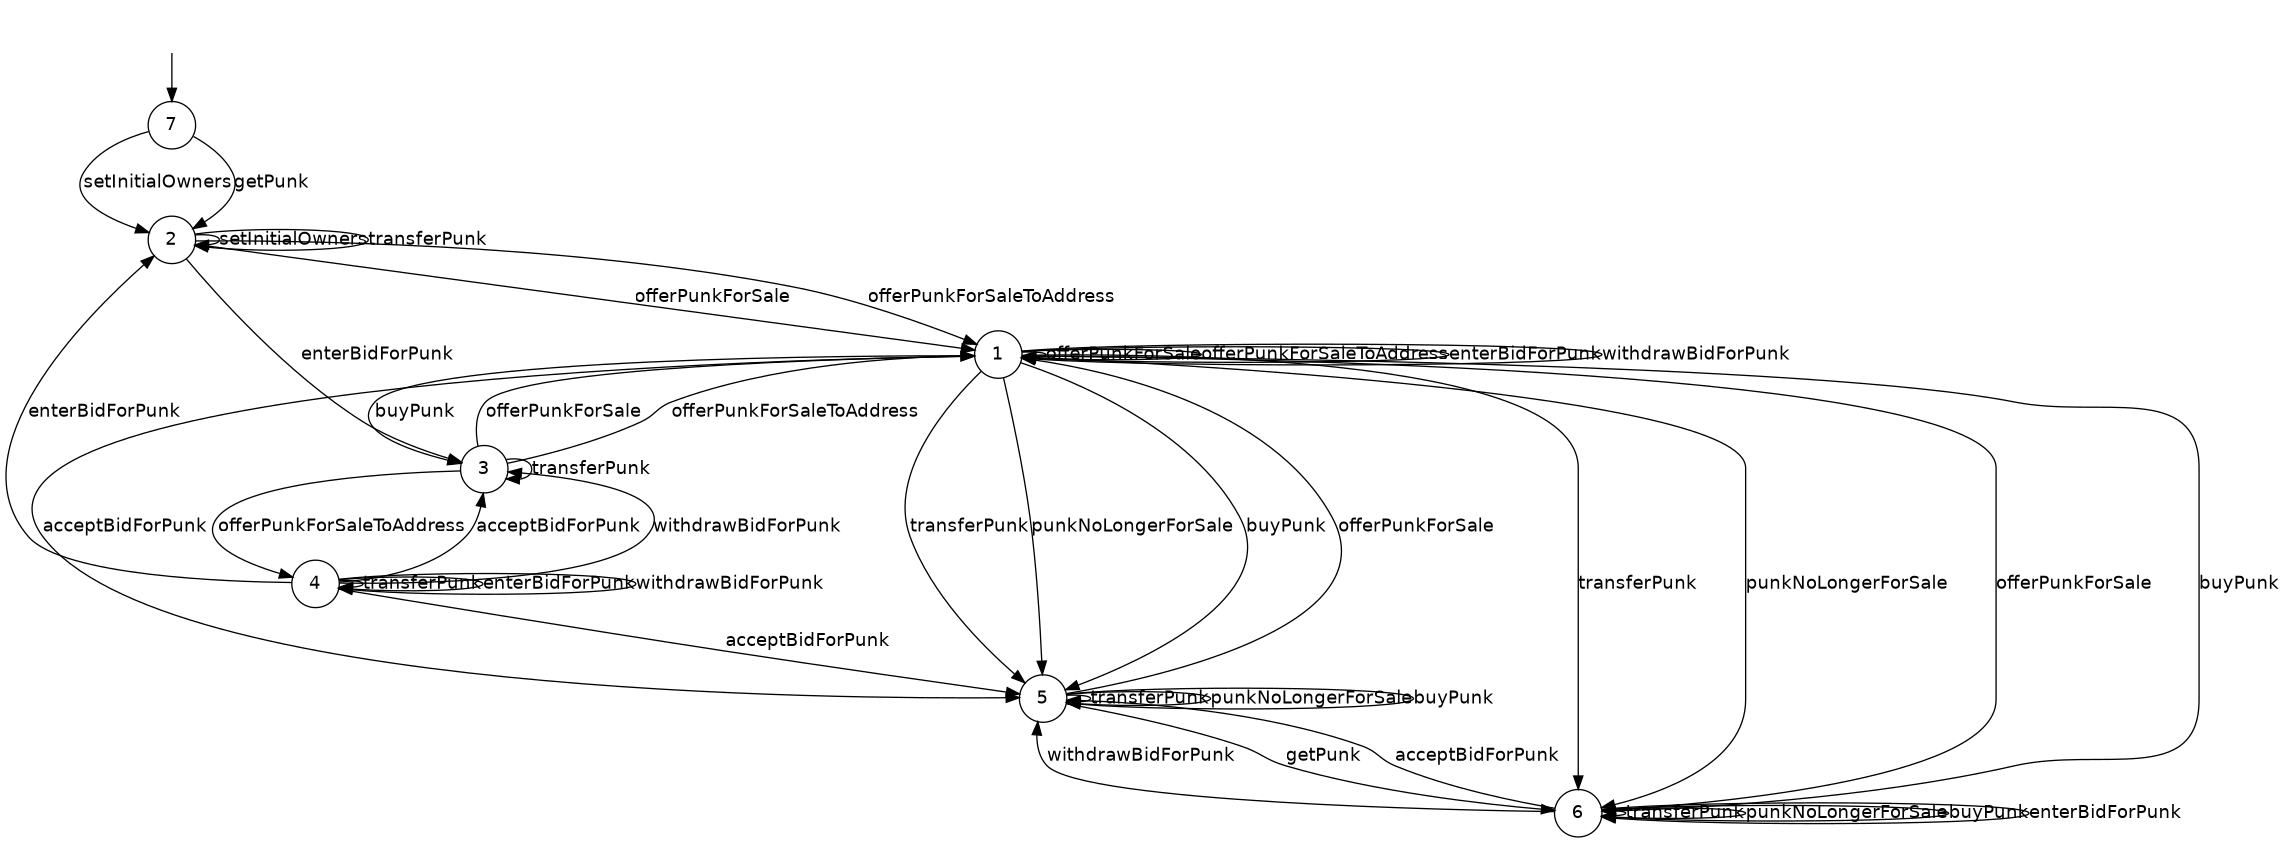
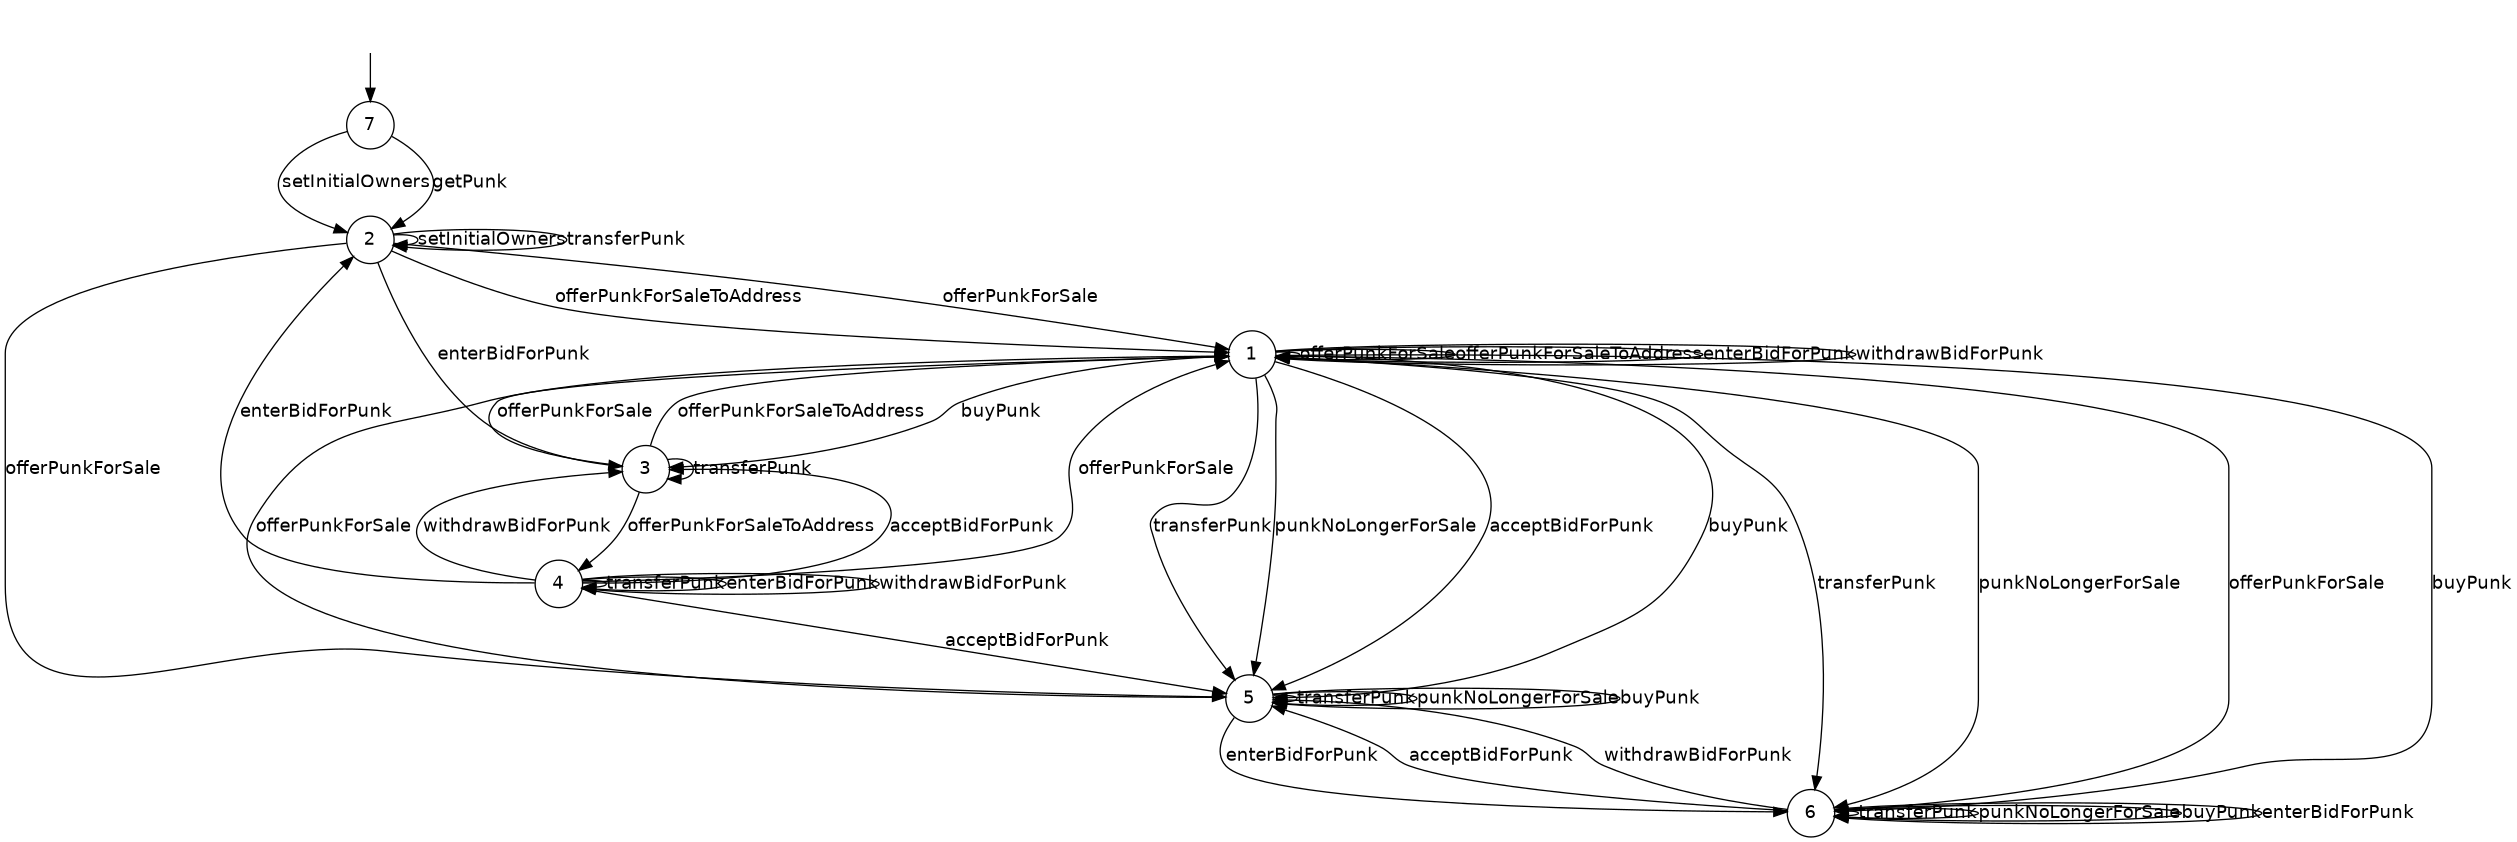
edge "4" -> "1": added, label "offerPunkForSale"
edge "2" -> "5": added, label "offerPunkForSale"
edge "5" -> "6": label "getPunk" -> "enterBidForPunk"
